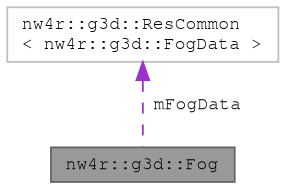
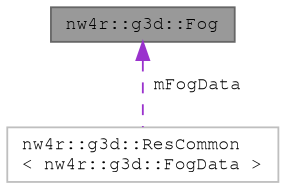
edge "nw4r::g3d::Fog" -> "nw4r::g3d::ResCommon < nw4r::g3d::FogData >": reversed
